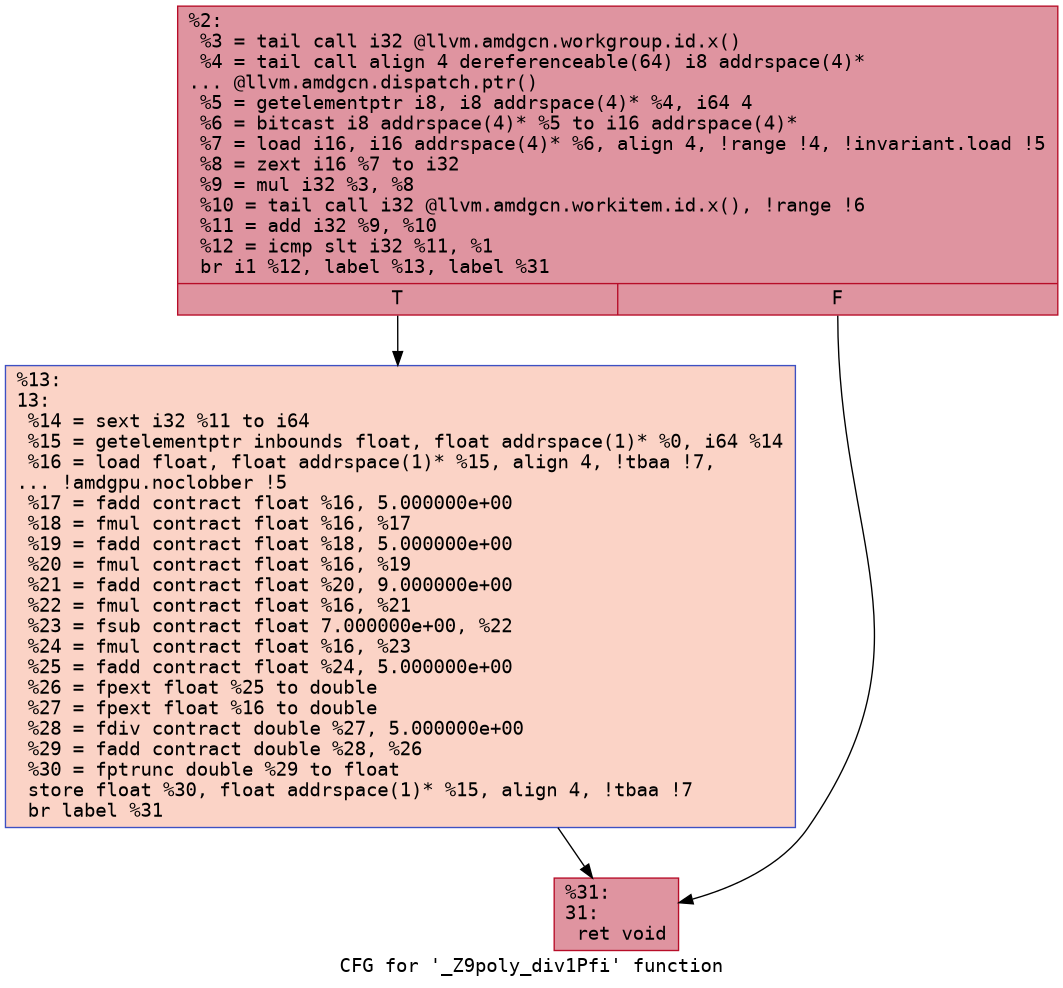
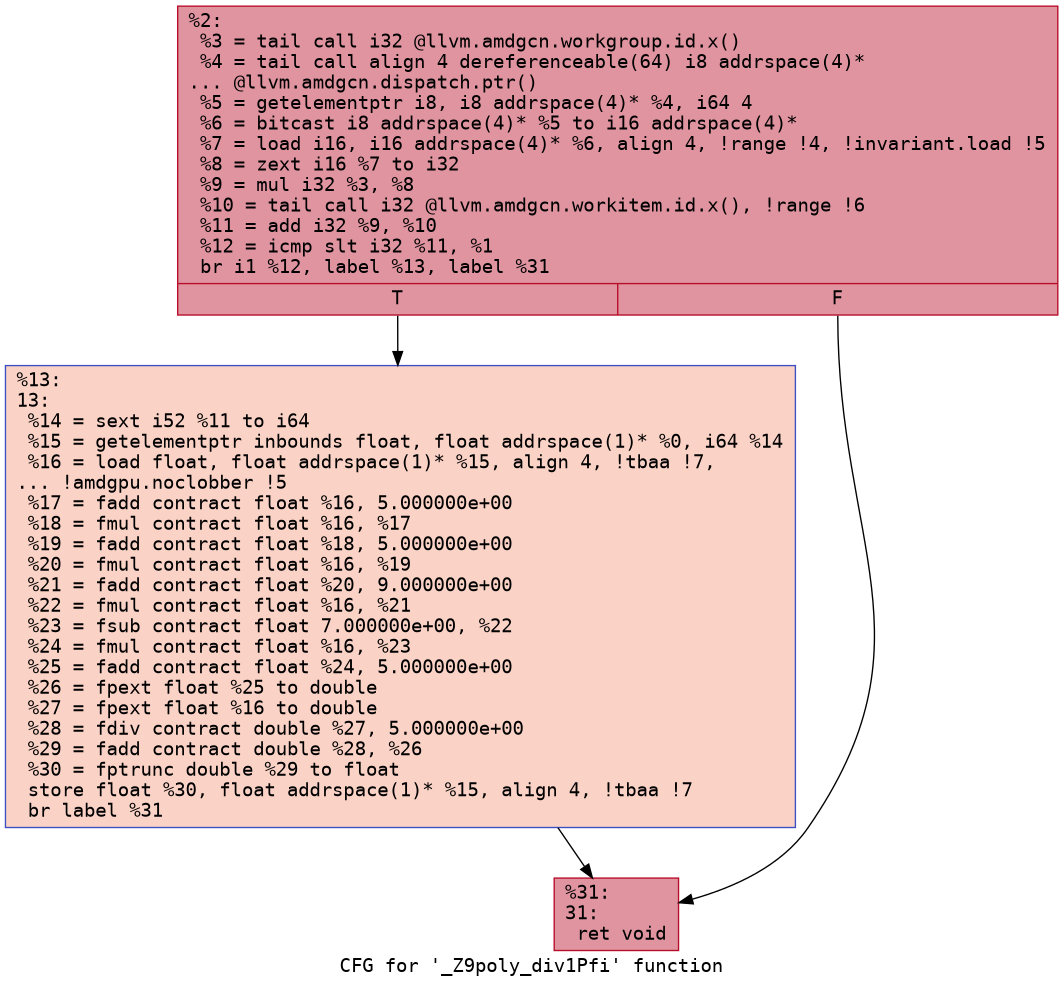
node "%13:": text "%14 = sext i32 %11 to i64" -> "%14 = sext i52 %11 to i64"
